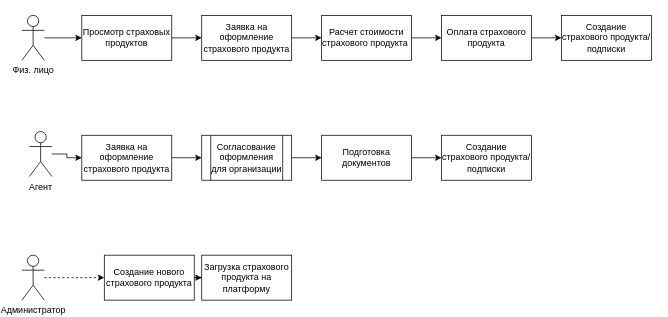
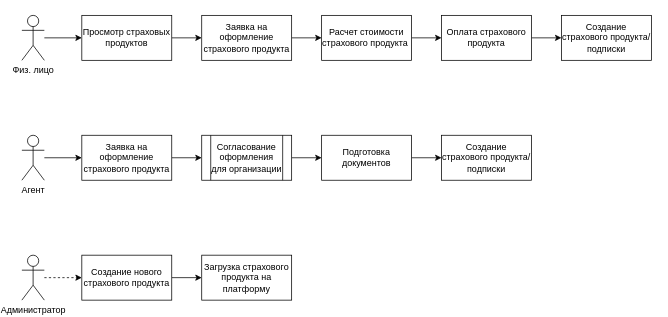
node "Агент": moved (40, 154) -> (33, 158)
node "Создание нового страхового продукта": moved (149, 278) -> (126, 278)
